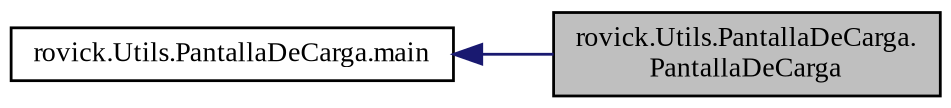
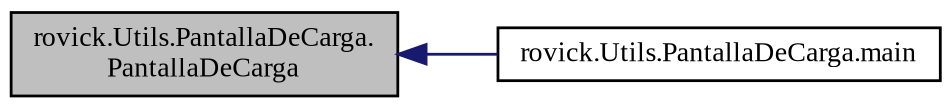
edge "rovick.Utils.PantallaDeCarga. PantallaDeCarga" -> "rovick.Utils.PantallaDeCarga.main": reversed
